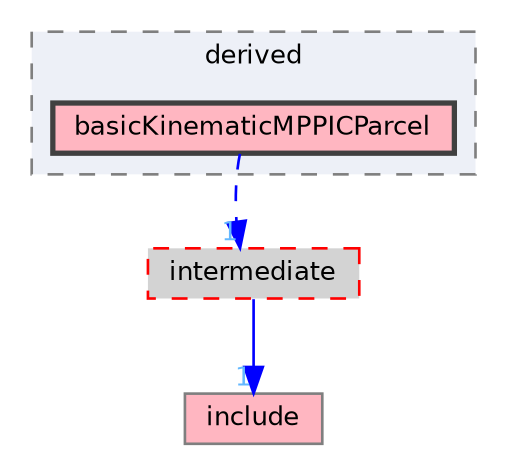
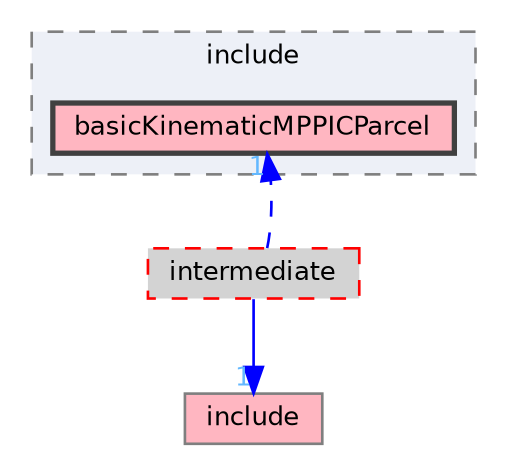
cluster "derived": label "derived" -> "include"
edge "basicKinematicMPPICParcel" -> "intermediate": reversed
